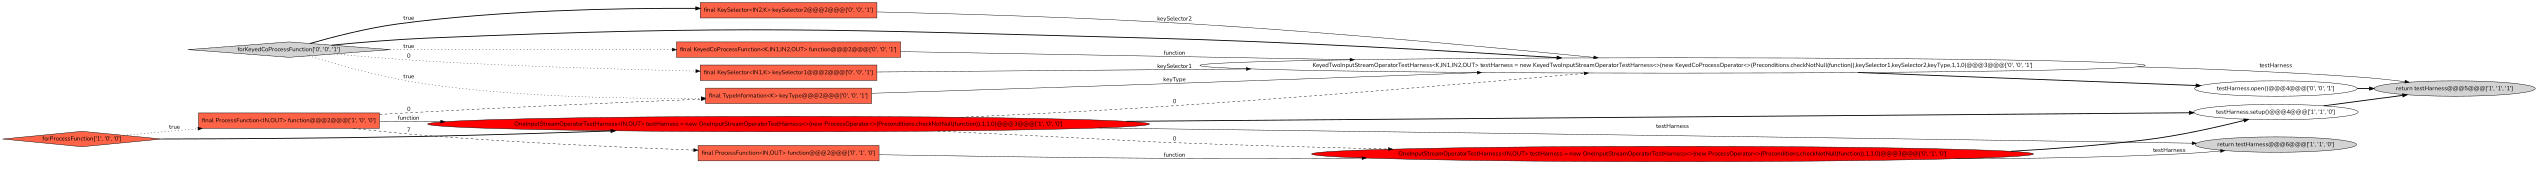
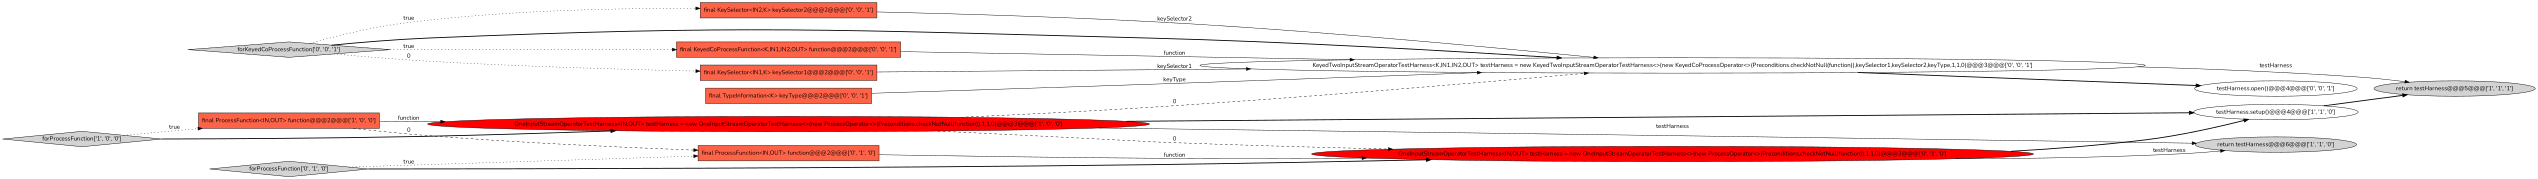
edge "forKeyedCoProcessFunction['0', '0', '1']" -> "final KeySelector<IN2,K> keySelector2@@@2@@@['0', '0', '1']": style bold -> dotted
edge "testHarness.open()@@@4@@@['0', '0', '1']" -> "return testHarness@@@5@@@['1', '1', '1']": removed
edge "forKeyedCoProcessFunction['0', '0', '1']" -> "final TypeInformation<K> keyType@@@2@@@['0', '0', '1']": removed, label "true"
edge "final ProcessFunction<IN,OUT> function@@@2@@@['1', '0', '0']" -> "final TypeInformation<K> keyType@@@2@@@['0', '0', '1']": removed, label "0"
edge "final ProcessFunction<IN,OUT> function@@@2@@@['1', '0', '0']" -> "final ProcessFunction<IN,OUT> function@@@2@@@['0', '1', '0']": label "7" -> "0"
node "forProcessFunction['1', '0', '0']": fillcolor tomato -> lightgray
node "forProcessFunction['0', '1', '0']": added
